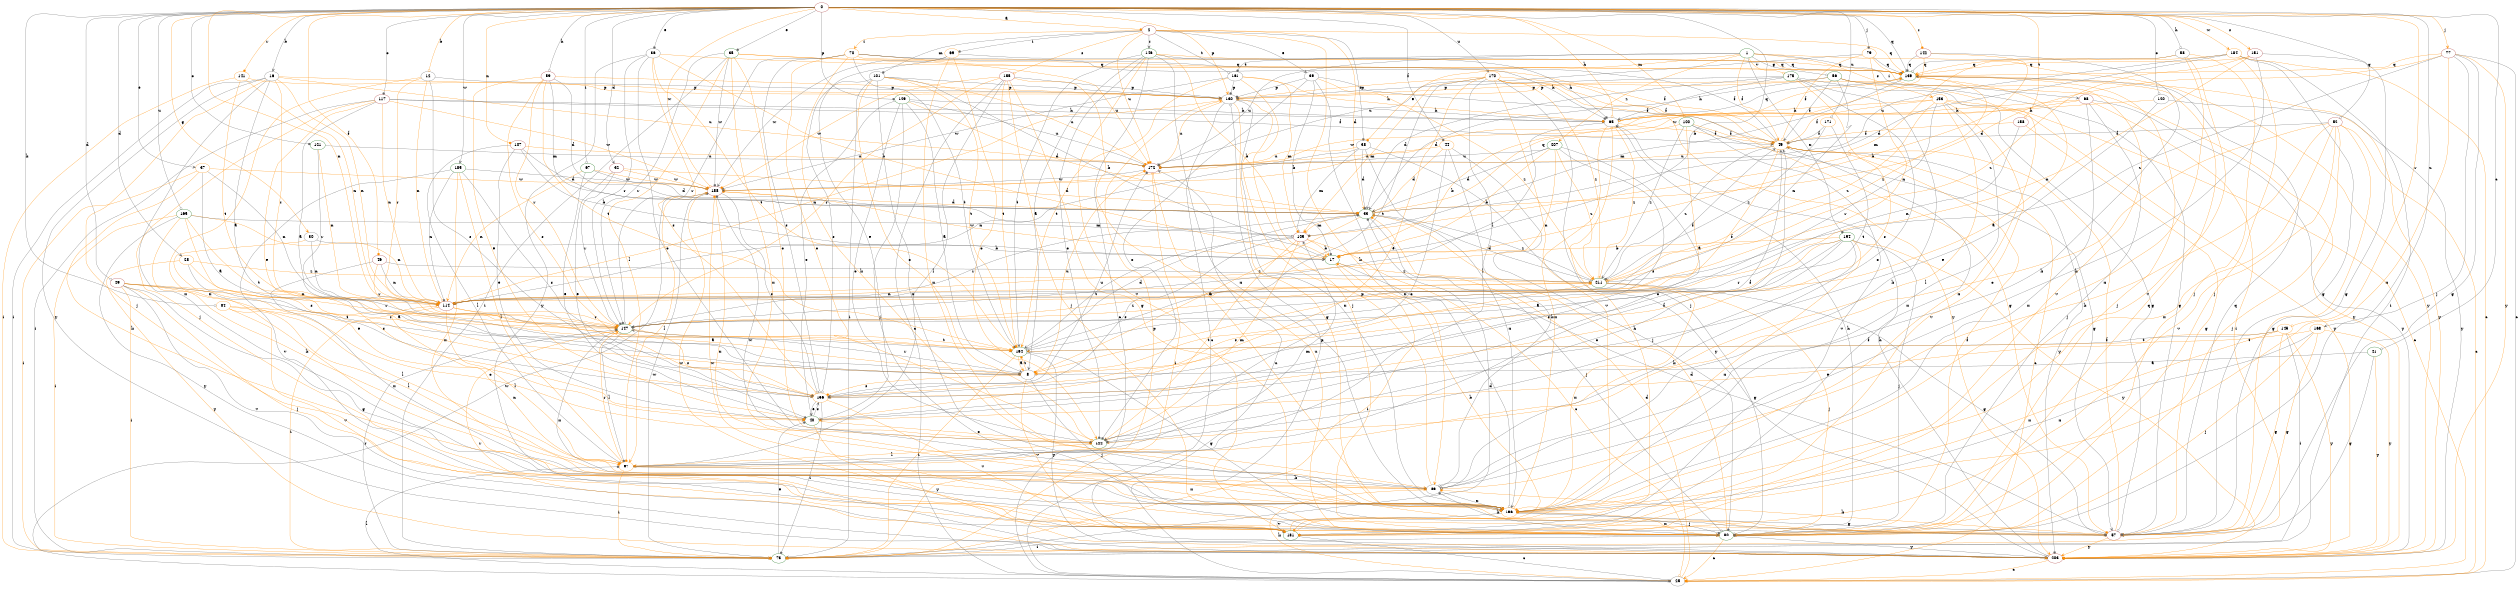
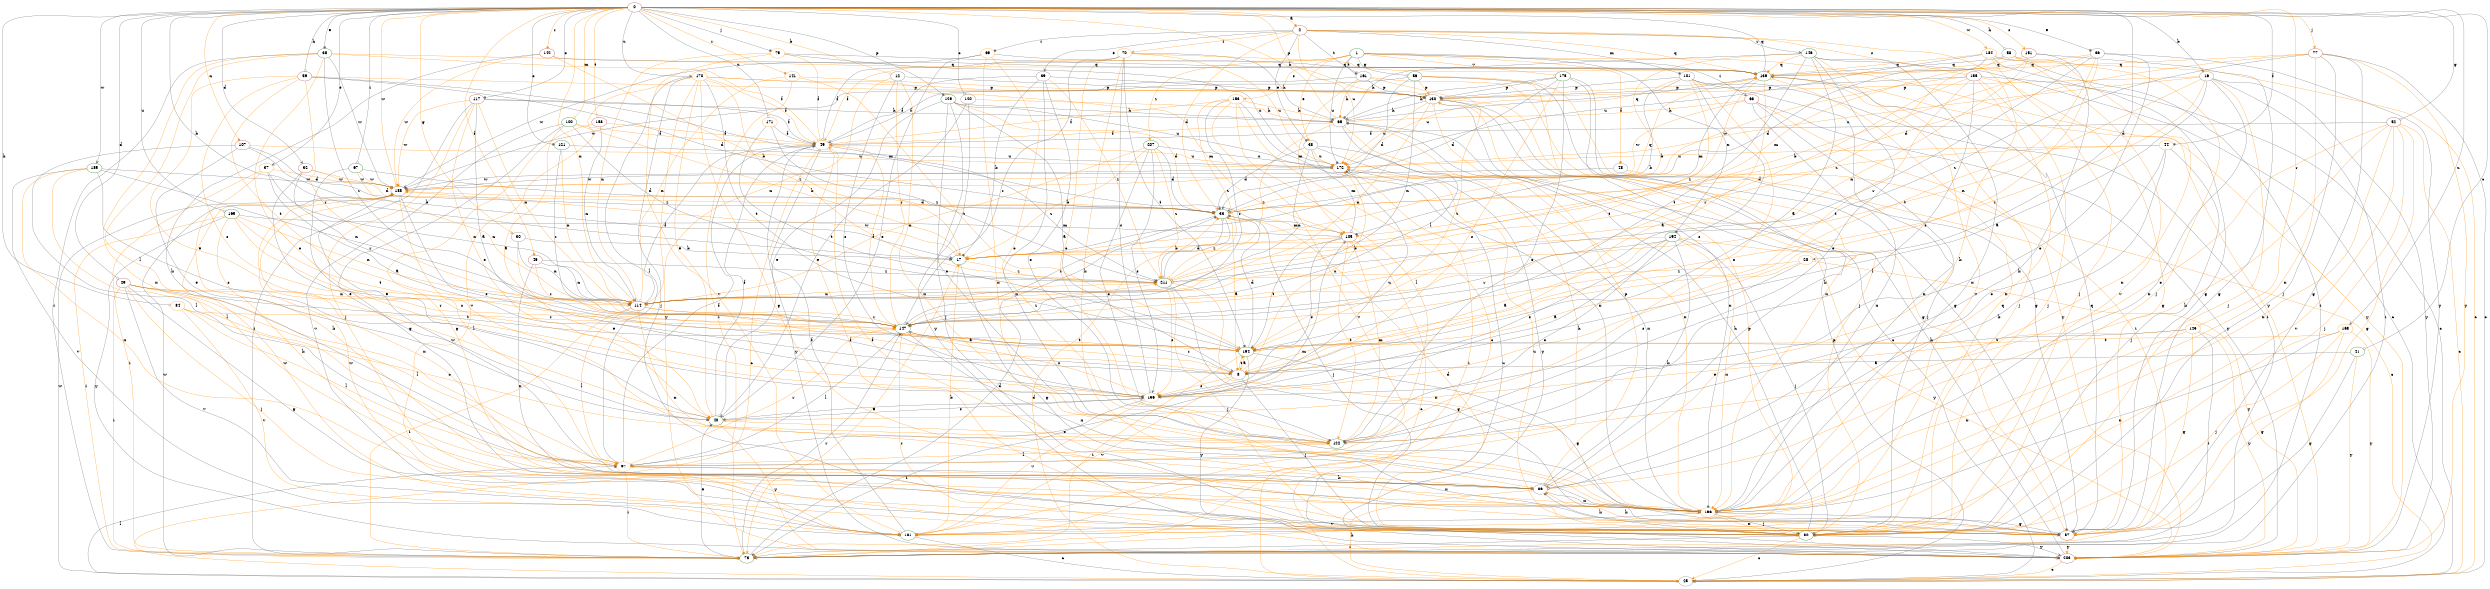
node "48": added
edge "153" -> "203": removed, label "y"
